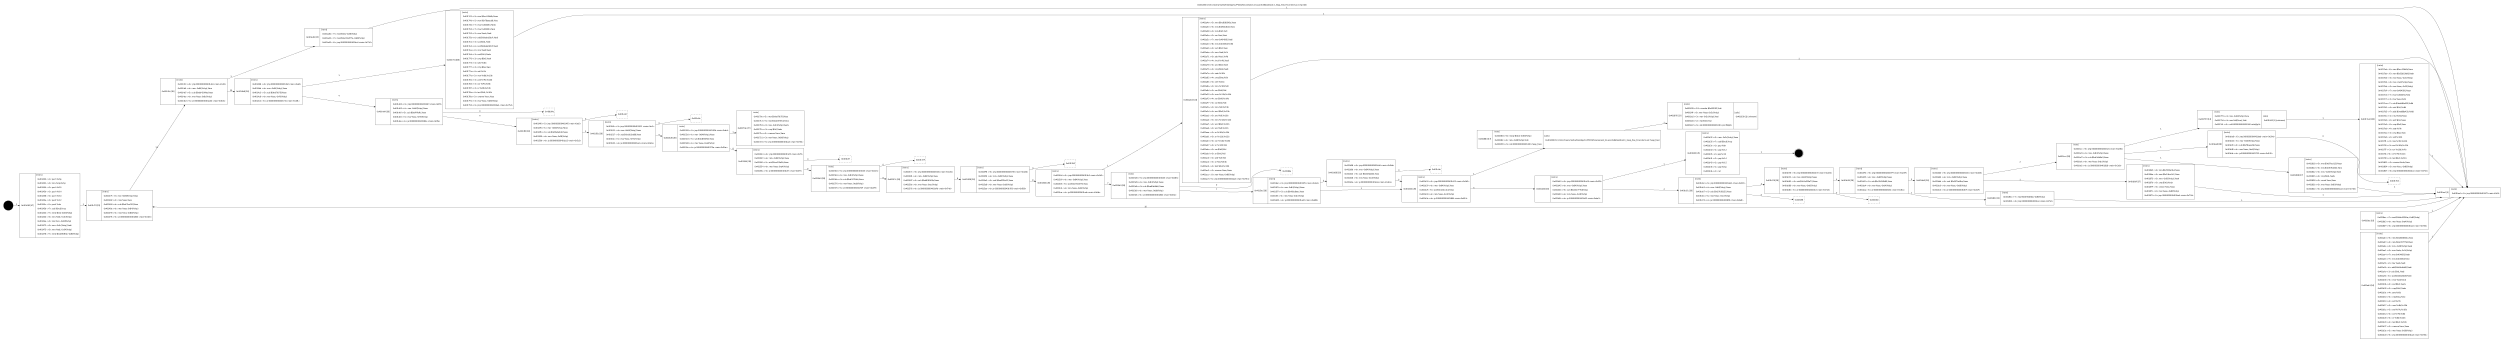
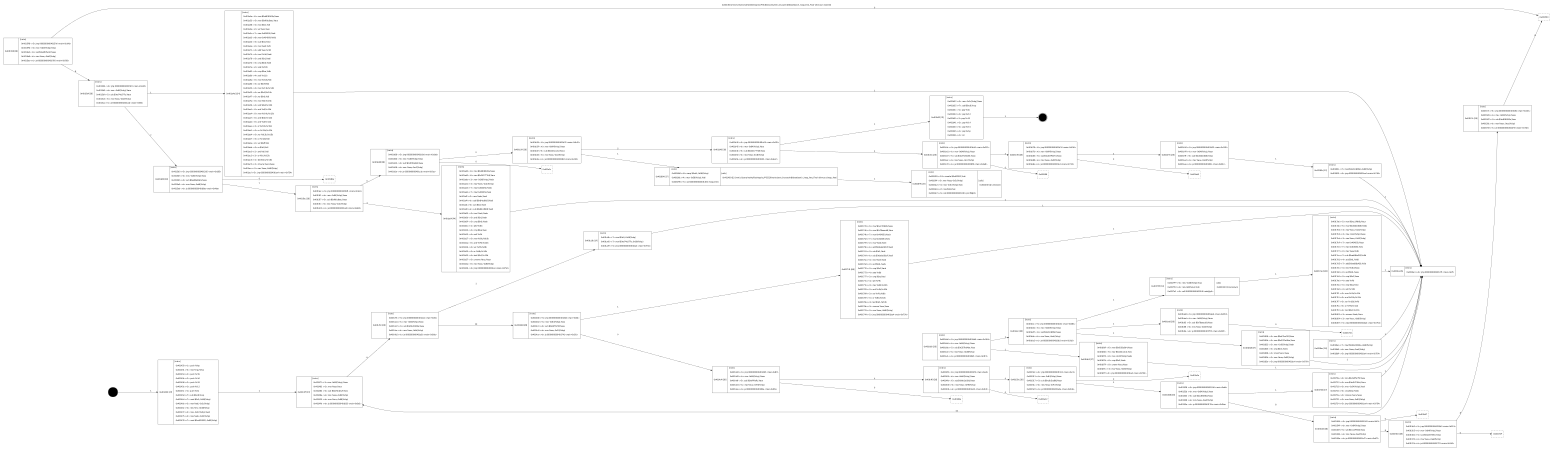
edge "0x40157c [28]" -> "0x401598 [28]": now "0x40157c [28]" -> "0x401950"
edge "0x401694 [28]" -> "0x4016b0 [28]": removed, label "3"
edge "0x4015ec [28]" -> "0x401624 [28]": now "0x4015ec [28]" -> "0x401ad4 [94]"
edge "0x40170e [27]" -> "0x401ba4 [5]": added, label "1"
